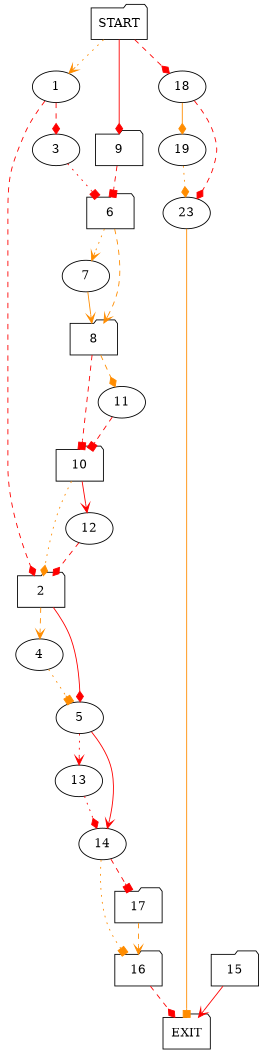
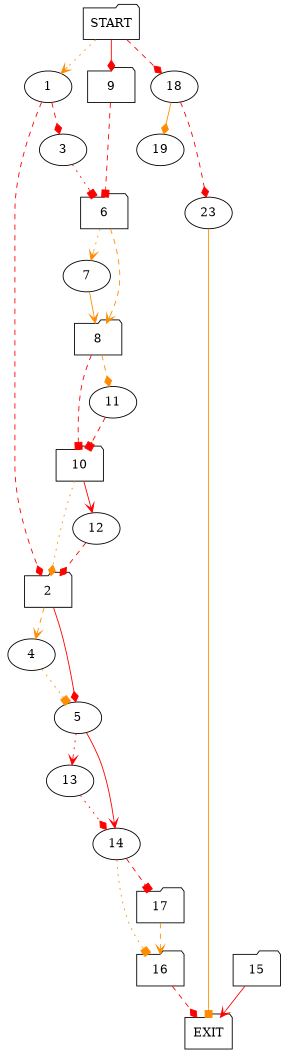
edge "19" -> "23": removed
